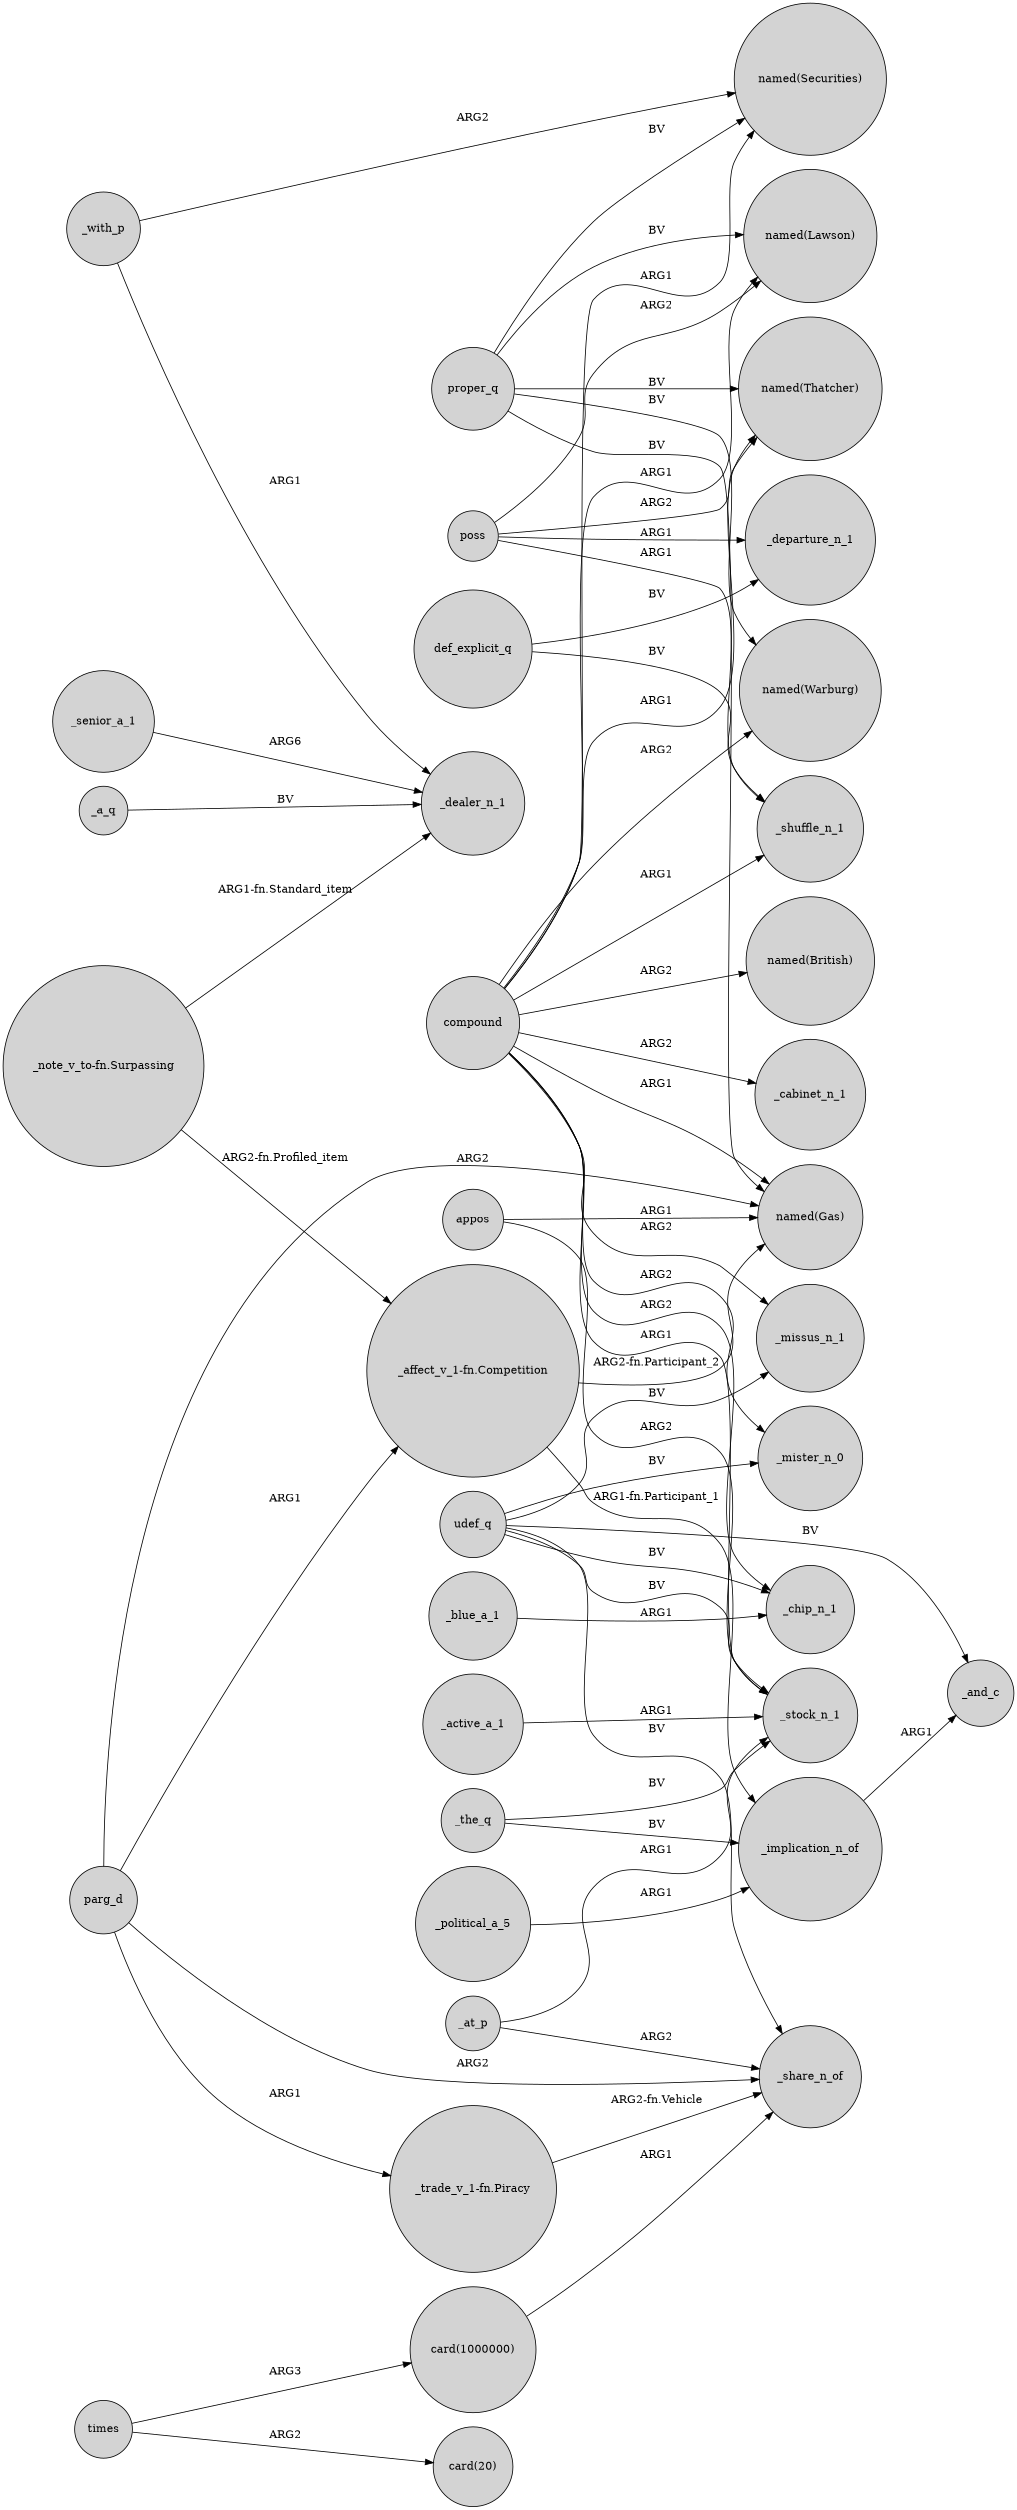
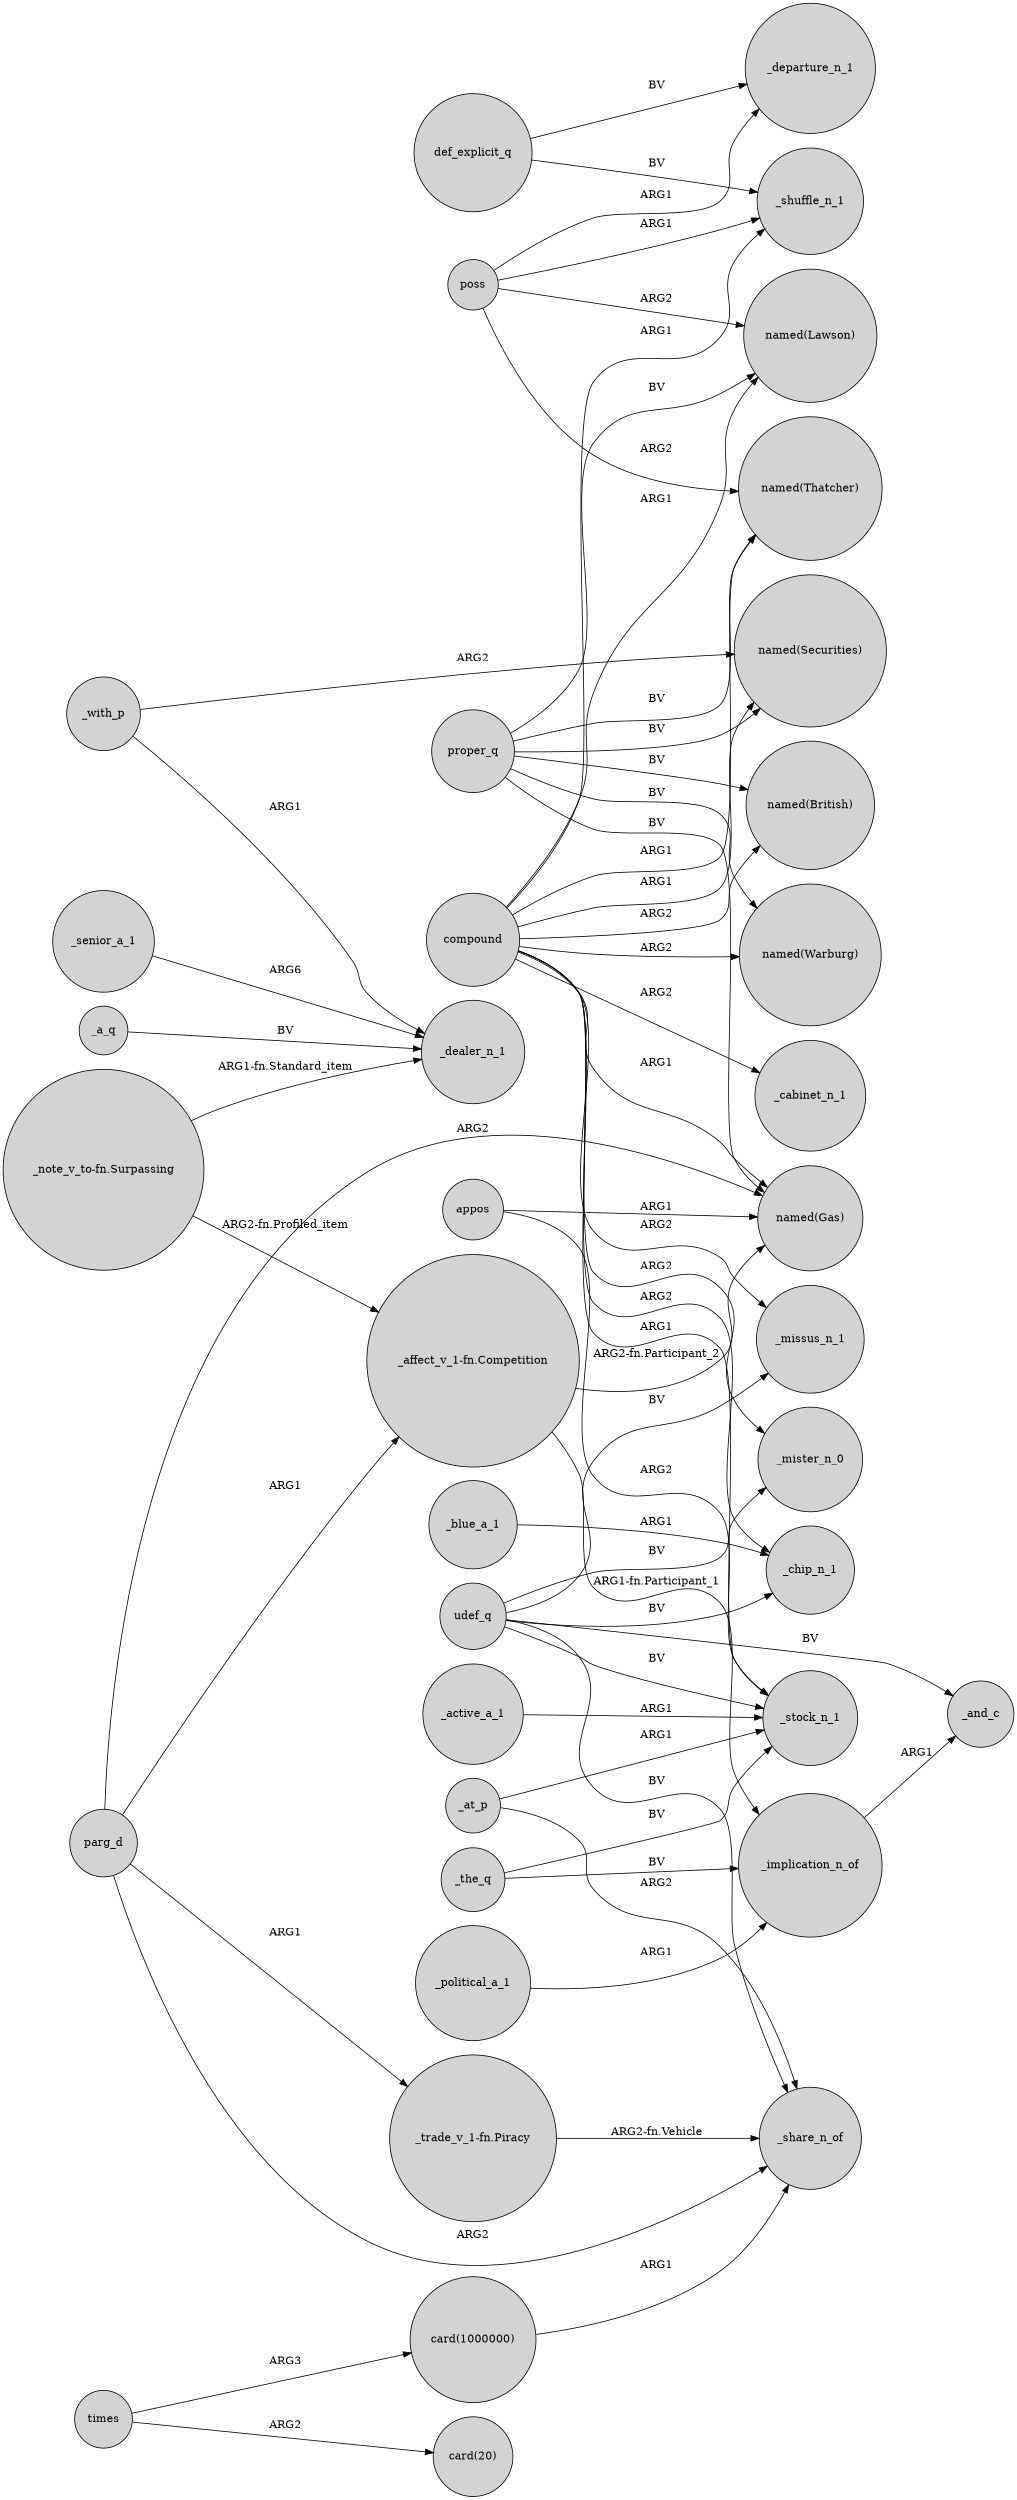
edge "proper_q" -> "named(British)": added, label "BV"
node "_political_a_5": label "_political_a_5" -> "_political_a_1"
